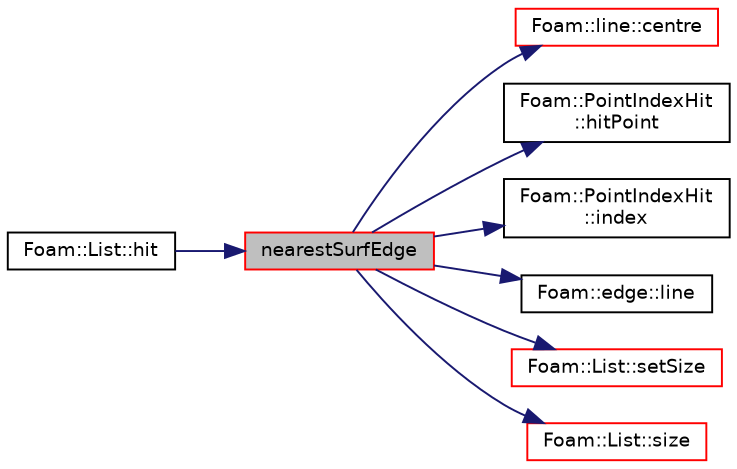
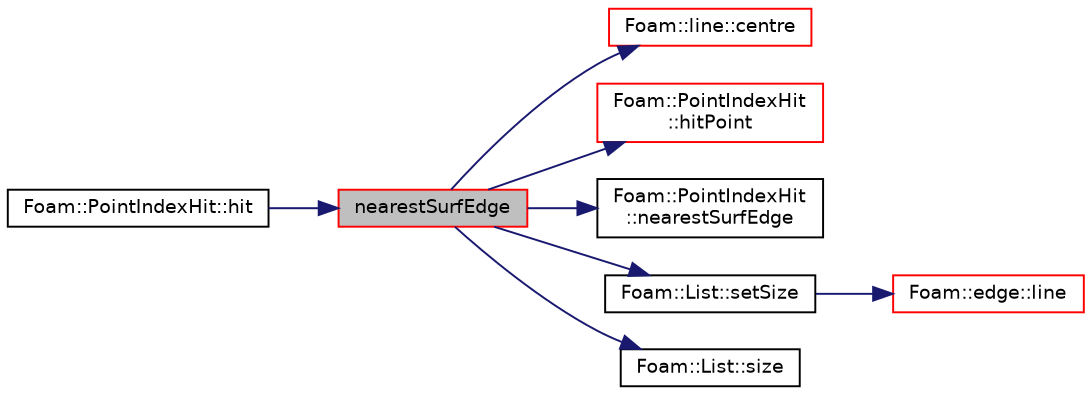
node "Foam::PointIndexHit ::hitPoint": color black -> red
node "Foam::PointIndexHit ::index": label "Foam::PointIndexHit ::index" -> "Foam::PointIndexHit ::nearestSurfEdge"
node "Foam::List::hit": label "Foam::List::hit" -> "Foam::PointIndexHit::hit"
edge "nearestSurfEdge" -> "Foam::edge::line": now "Foam::List::setSize" -> "Foam::edge::line"
node "Foam::edge::line": color black -> red
node "Foam::List::setSize": color red -> black
node "Foam::List::size": color red -> black
